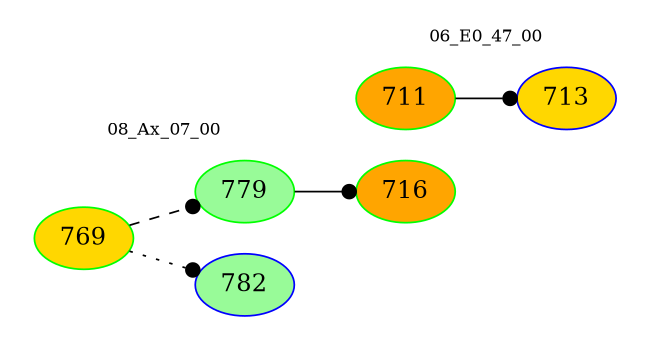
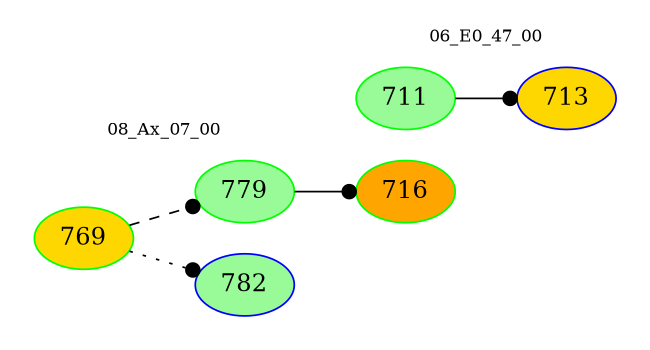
node "711": fillcolor orange -> palegreen
